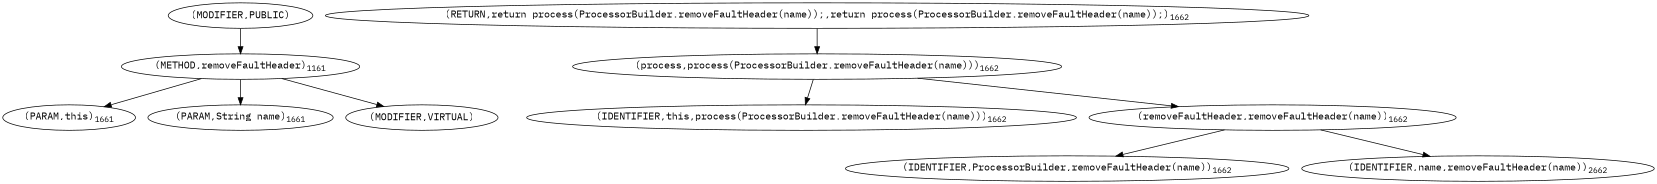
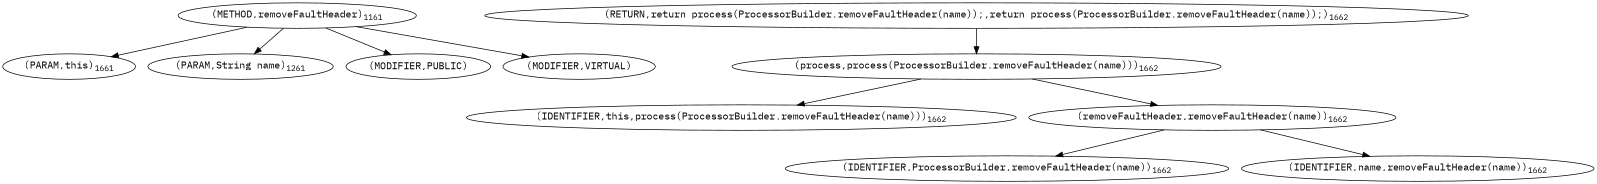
edge "(MODIFIER,PUBLIC)" -> "(METHOD,removeFaultHeader)": reversed
node "(PARAM,String name)": text "1661" -> "1261"
node "(IDENTIFIER,name,removeFaultHeader(name))": text "2662" -> "1662"
